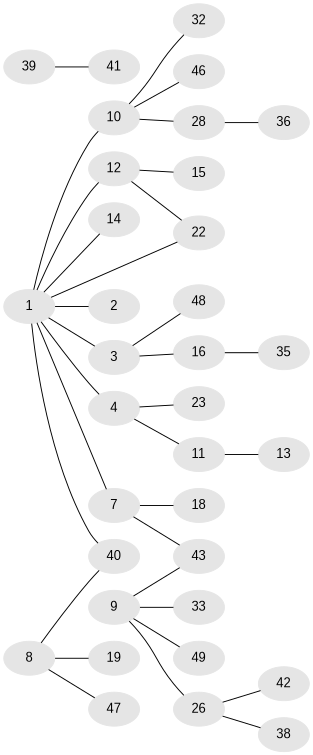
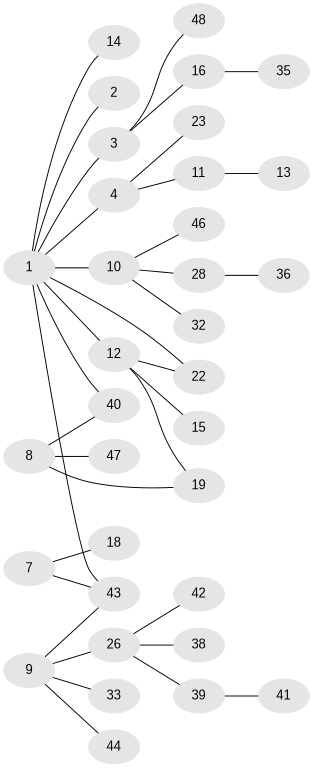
edge "1" -- "7": now "1" -- "43"
edge "12" -- "19": added
node "49": label "49" -> "44"
edge "26" -- "39": added
